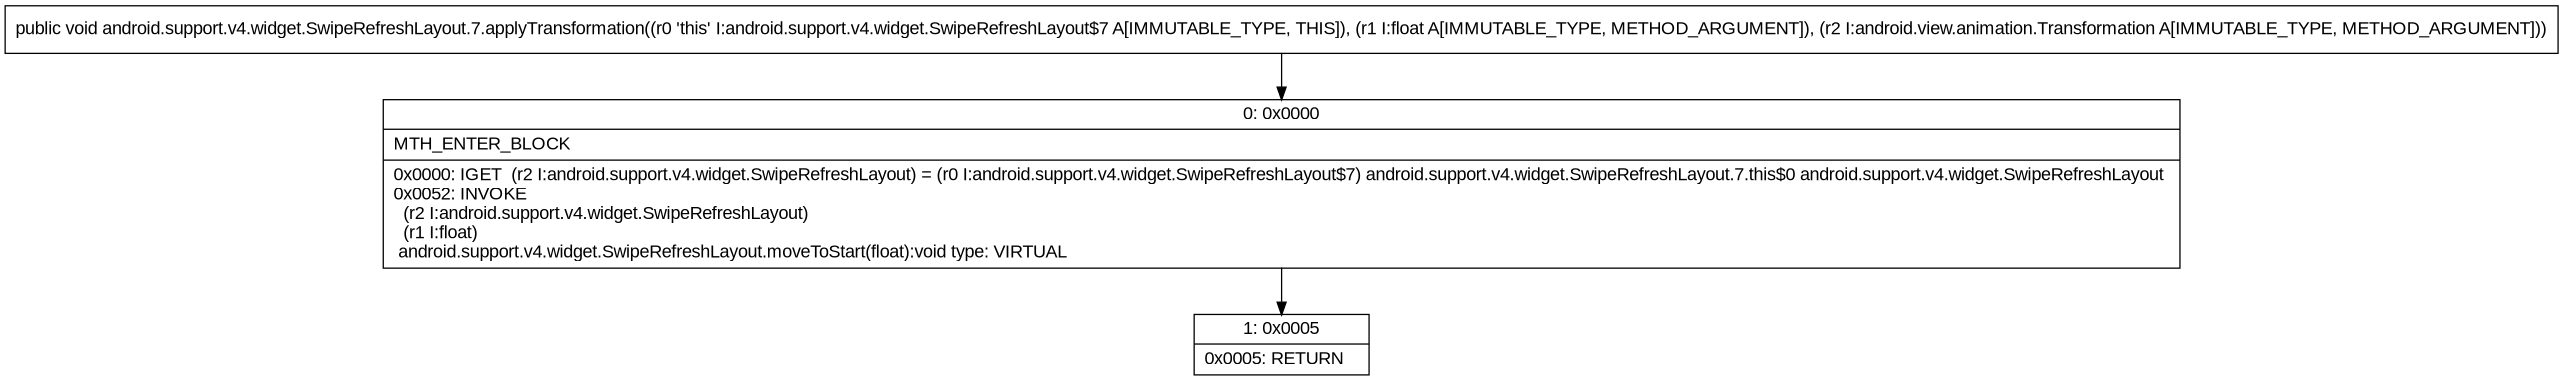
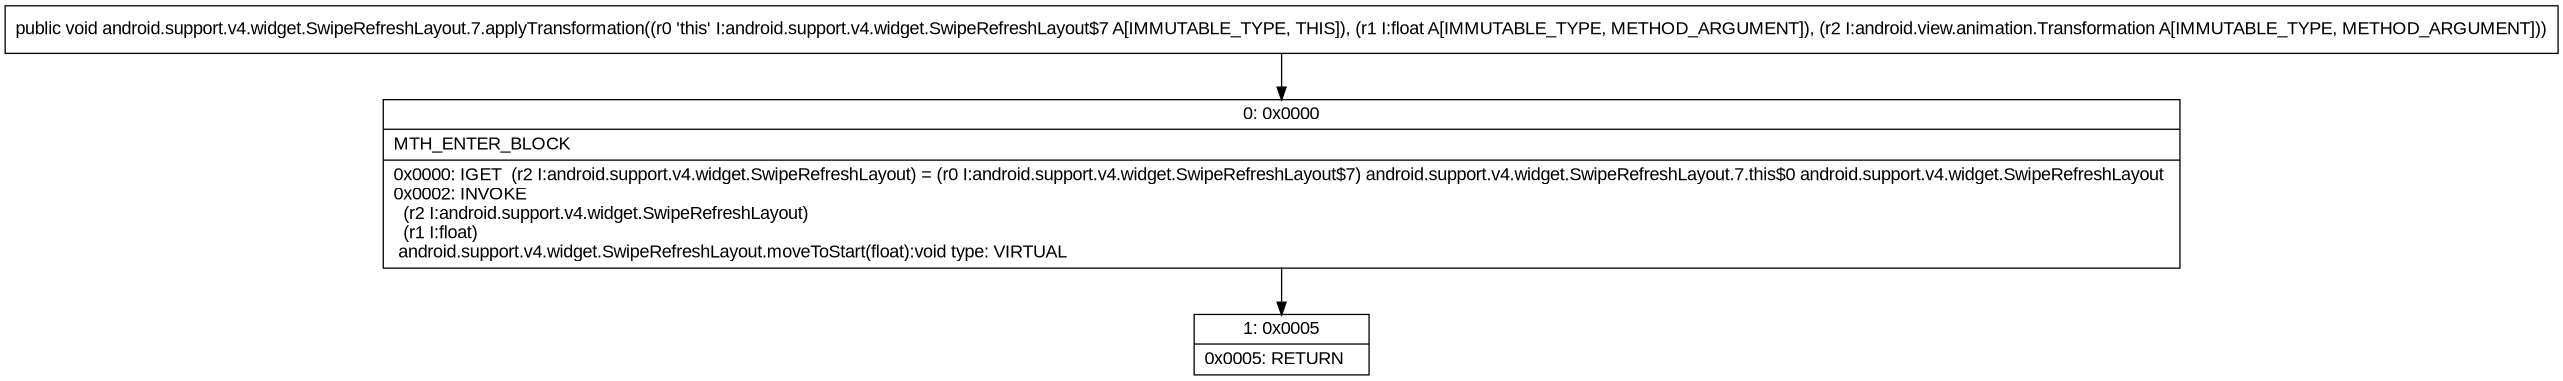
node "0: 0x0000": text "0x0052: INVOKE" -> "0x0002: INVOKE"
